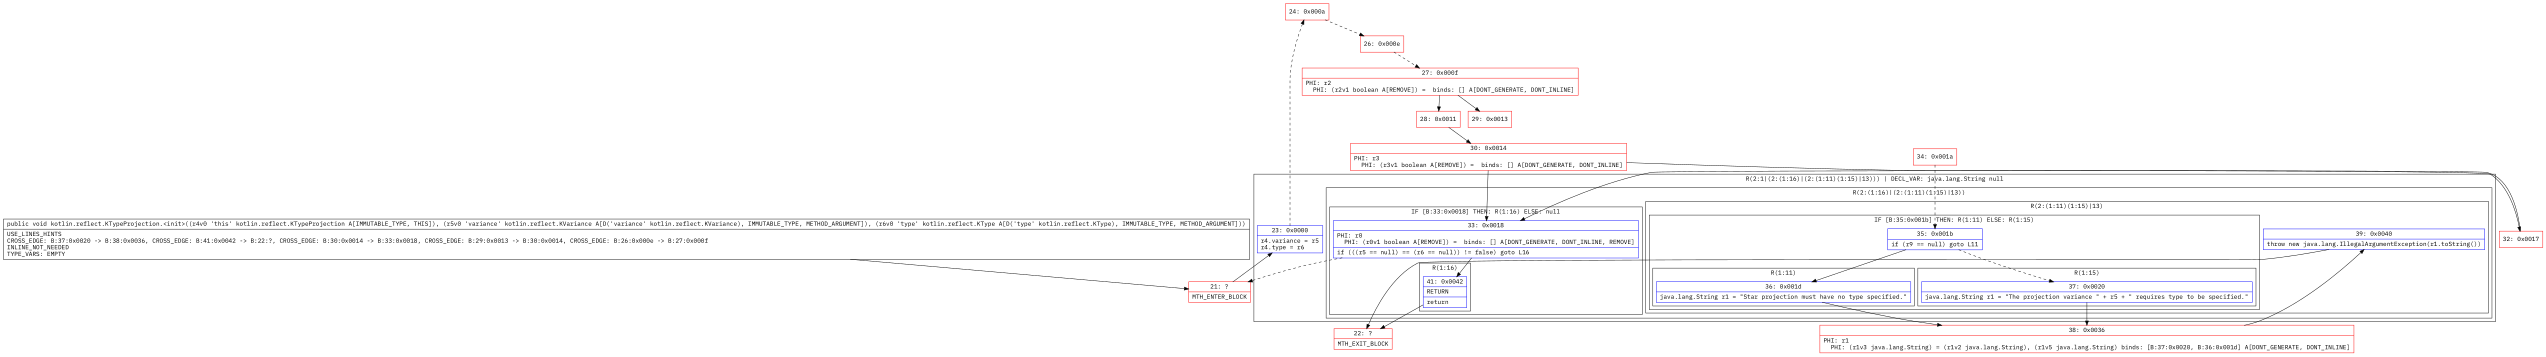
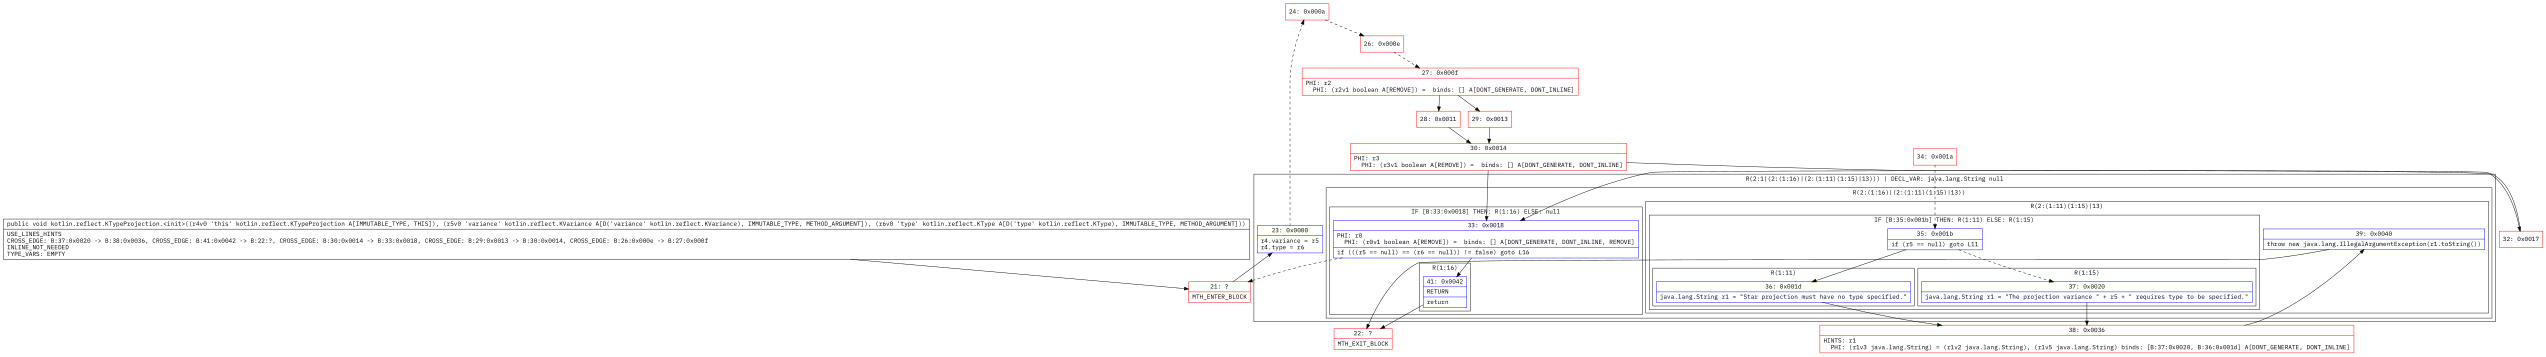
edge "29: 0x0013" -> "30: 0x0014": added
node "35: 0x001b": text "if (r9 == null) goto L11" -> "if (r5 == null) goto L11"
node "38: 0x0036": text "PHI: r1" -> "HINTS: r1"
